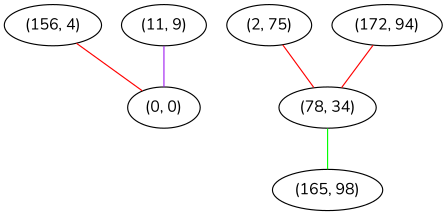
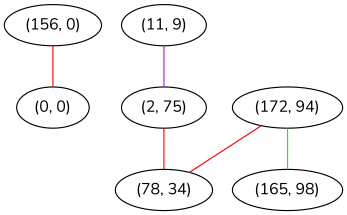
node "(156, 4)": label "(156, 4)" -> "(156, 0)"
edge "(11, 9)" -- "(0, 0)": now "(11, 9)" -- "(2, 75)"
edge "(78, 34)" -- "(165, 98)": now "(172, 94)" -- "(165, 98)"
